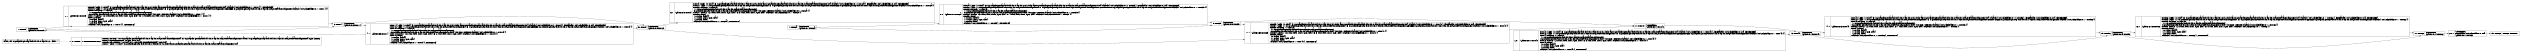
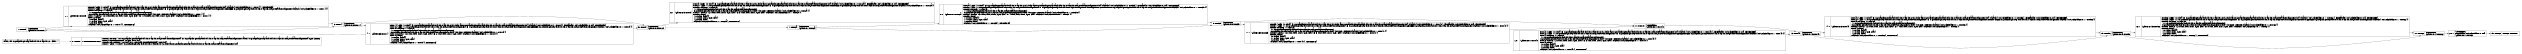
edge "5: 0x001f" -> "10: ?": now "5: 0x001f" -> "7: 0x002a"
